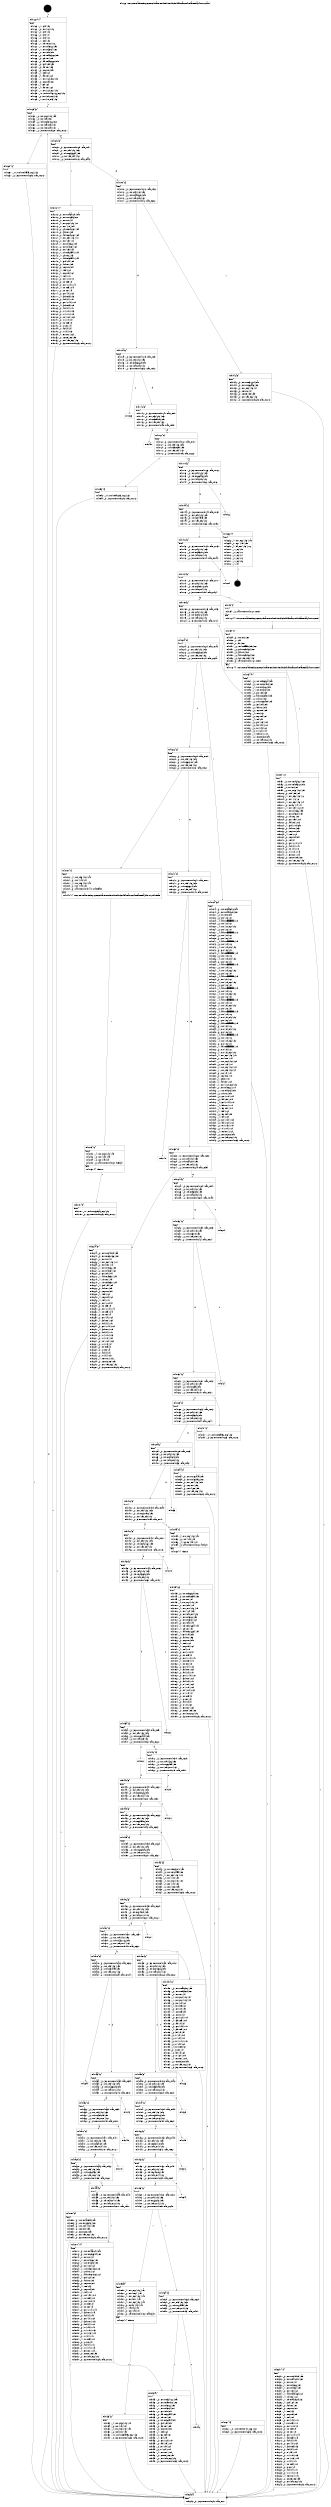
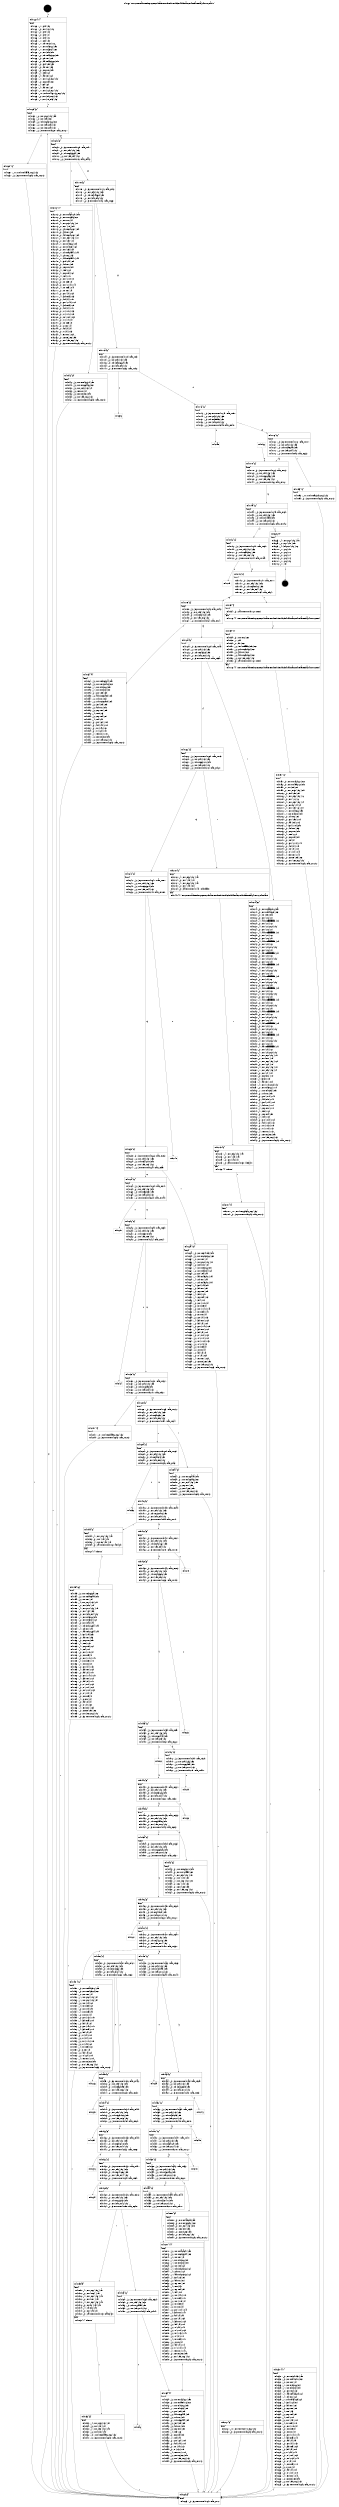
edge "0x40177e [28]" -> "0x401d66": reversed
